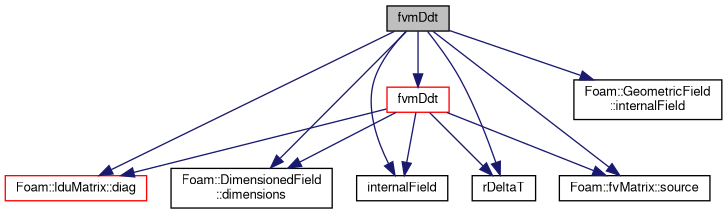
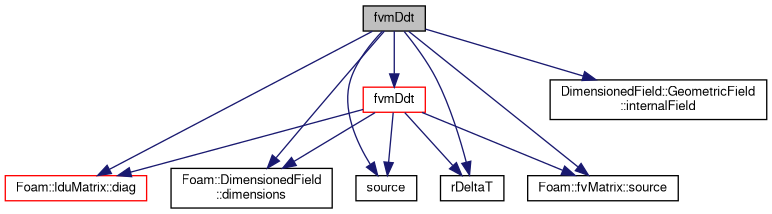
node "Foam::GeometricField ::internalField": label "Foam::GeometricField ::internalField" -> "DimensionedField::GeometricField ::internalField"
node "internalField": label "internalField" -> "source"
